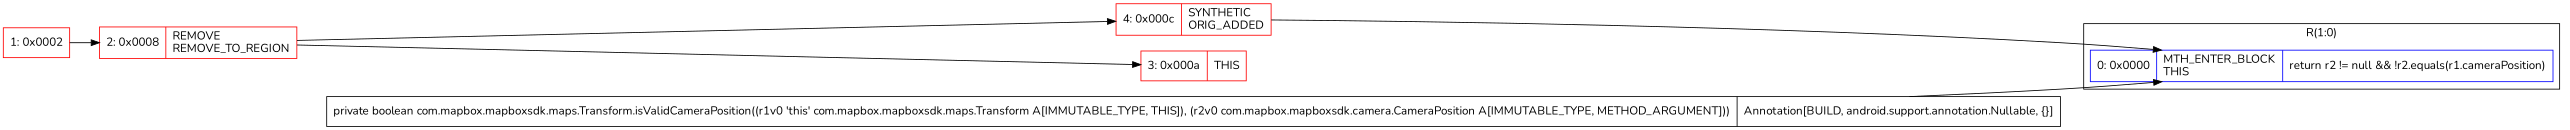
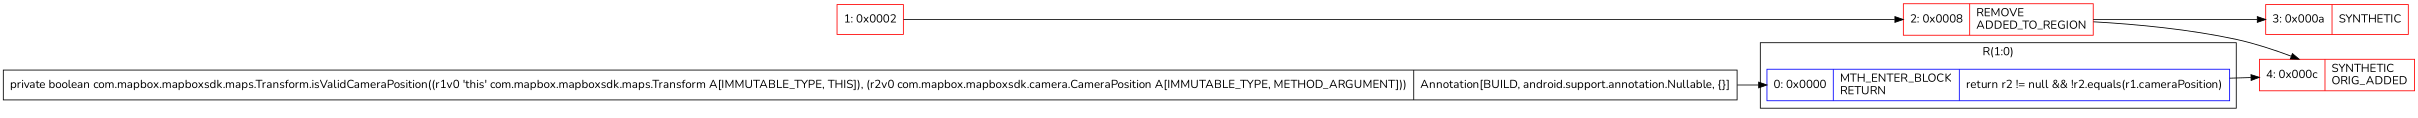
edge "4: 0x000c" -> "0: 0x0000": reversed
node "2: 0x0008": text "REMOVE_TO_REGION" -> "ADDED_TO_REGION"
node "3: 0x000a": text "THIS" -> "SYNTHETIC"
node "0: 0x0000": text "THIS" -> "RETURN"
